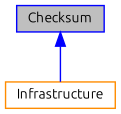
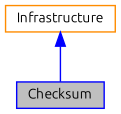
edge "Infrastructure" -> "Checksum": reversed
